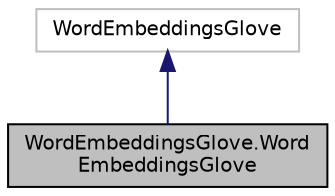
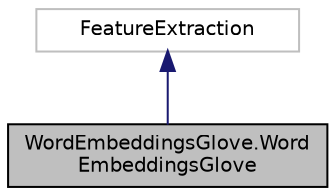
node "WordEmbeddingsGlove": label "WordEmbeddingsGlove" -> "FeatureExtraction"
